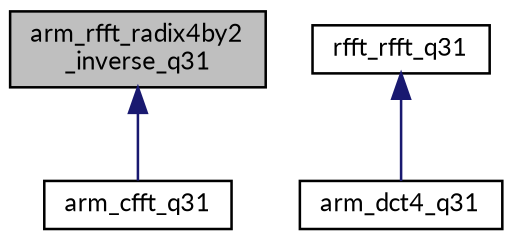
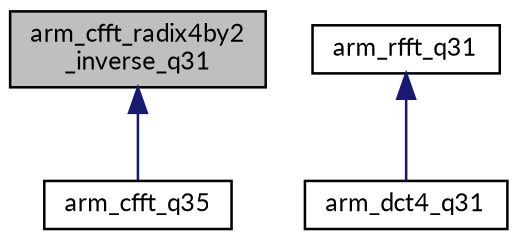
node "arm_rfft_radix4by2 _inverse_q31": label "arm_rfft_radix4by2 _inverse_q31" -> "arm_cfft_radix4by2 _inverse_q31"
node "rfft_rfft_q31": label "rfft_rfft_q31" -> "arm_rfft_q31"
node "arm_cfft_q31": label "arm_cfft_q31" -> "arm_cfft_q35"
